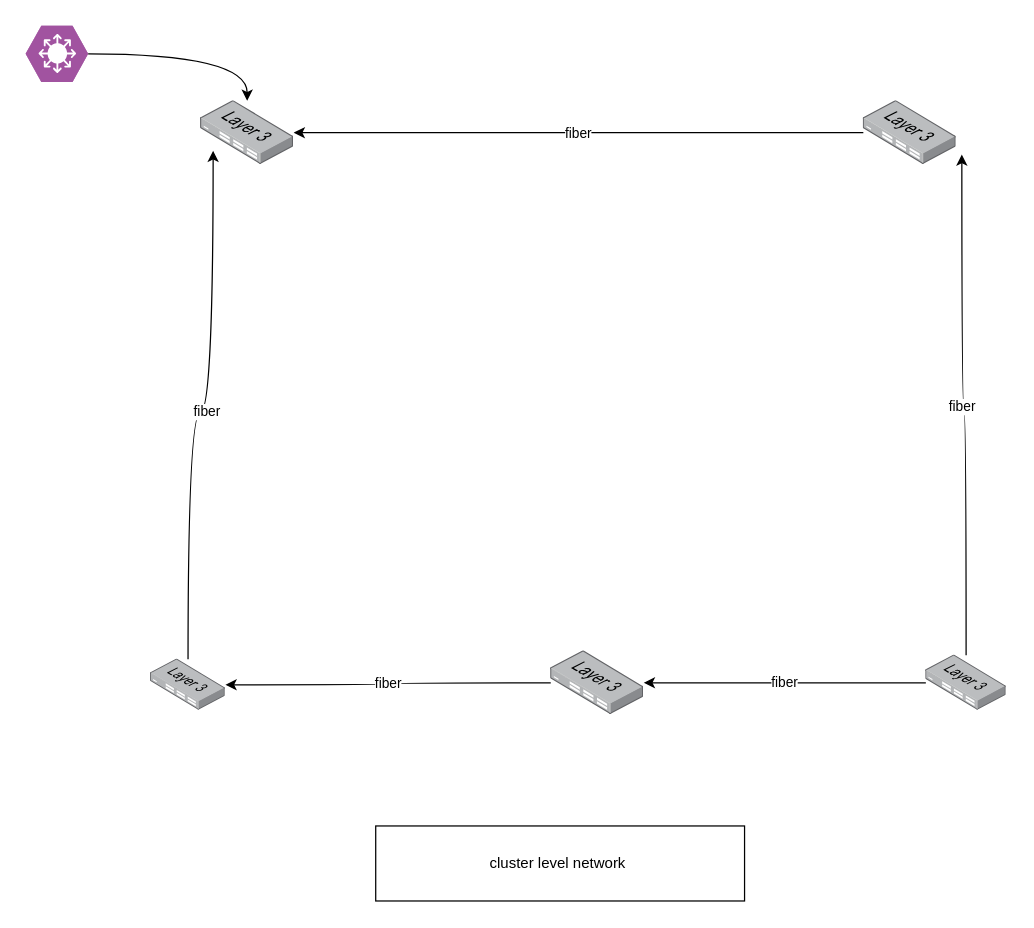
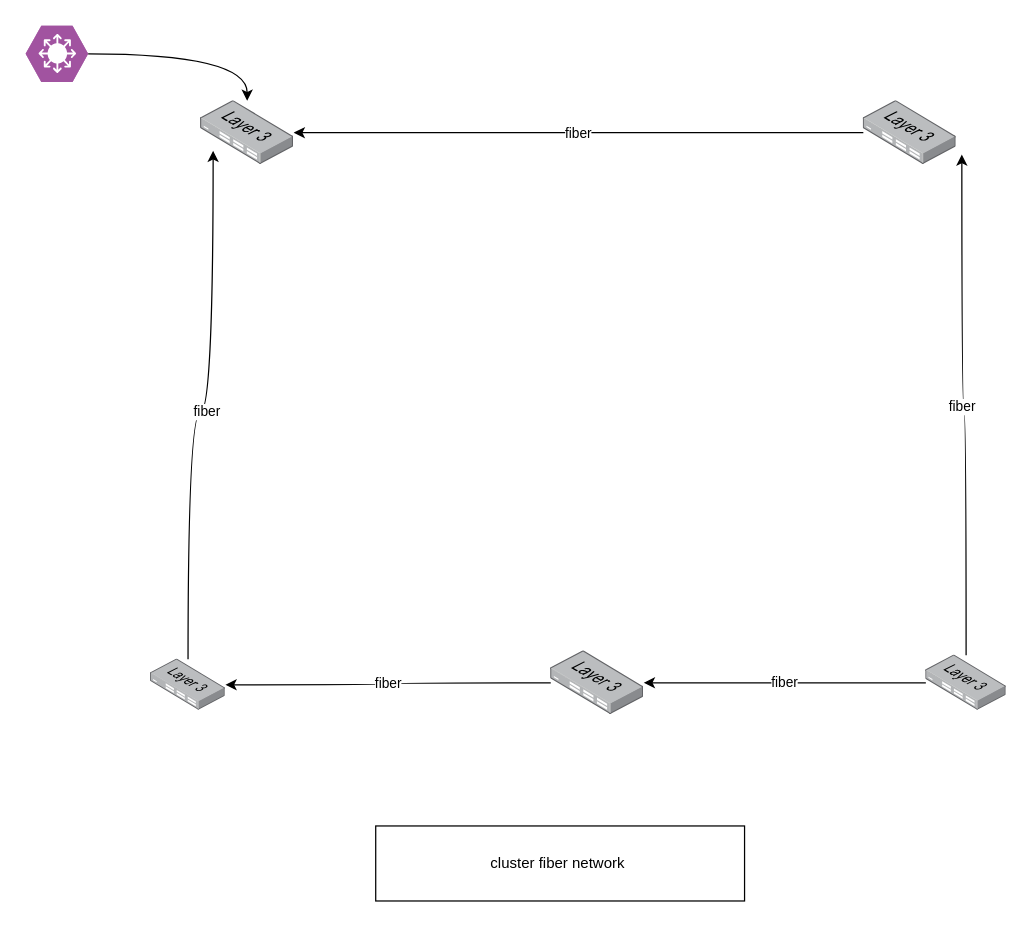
node "cluster level network": label "cluster level network" -> "cluster fiber network"
